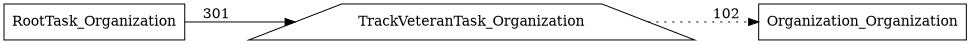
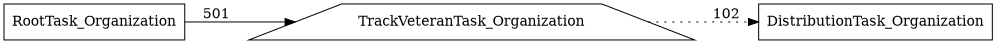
edge "RootTask_Organization" -> "TrackVeteranTask_Organization": label "301" -> "501"
node "Organization_Organization": label "Organization_Organization" -> "DistributionTask_Organization"
